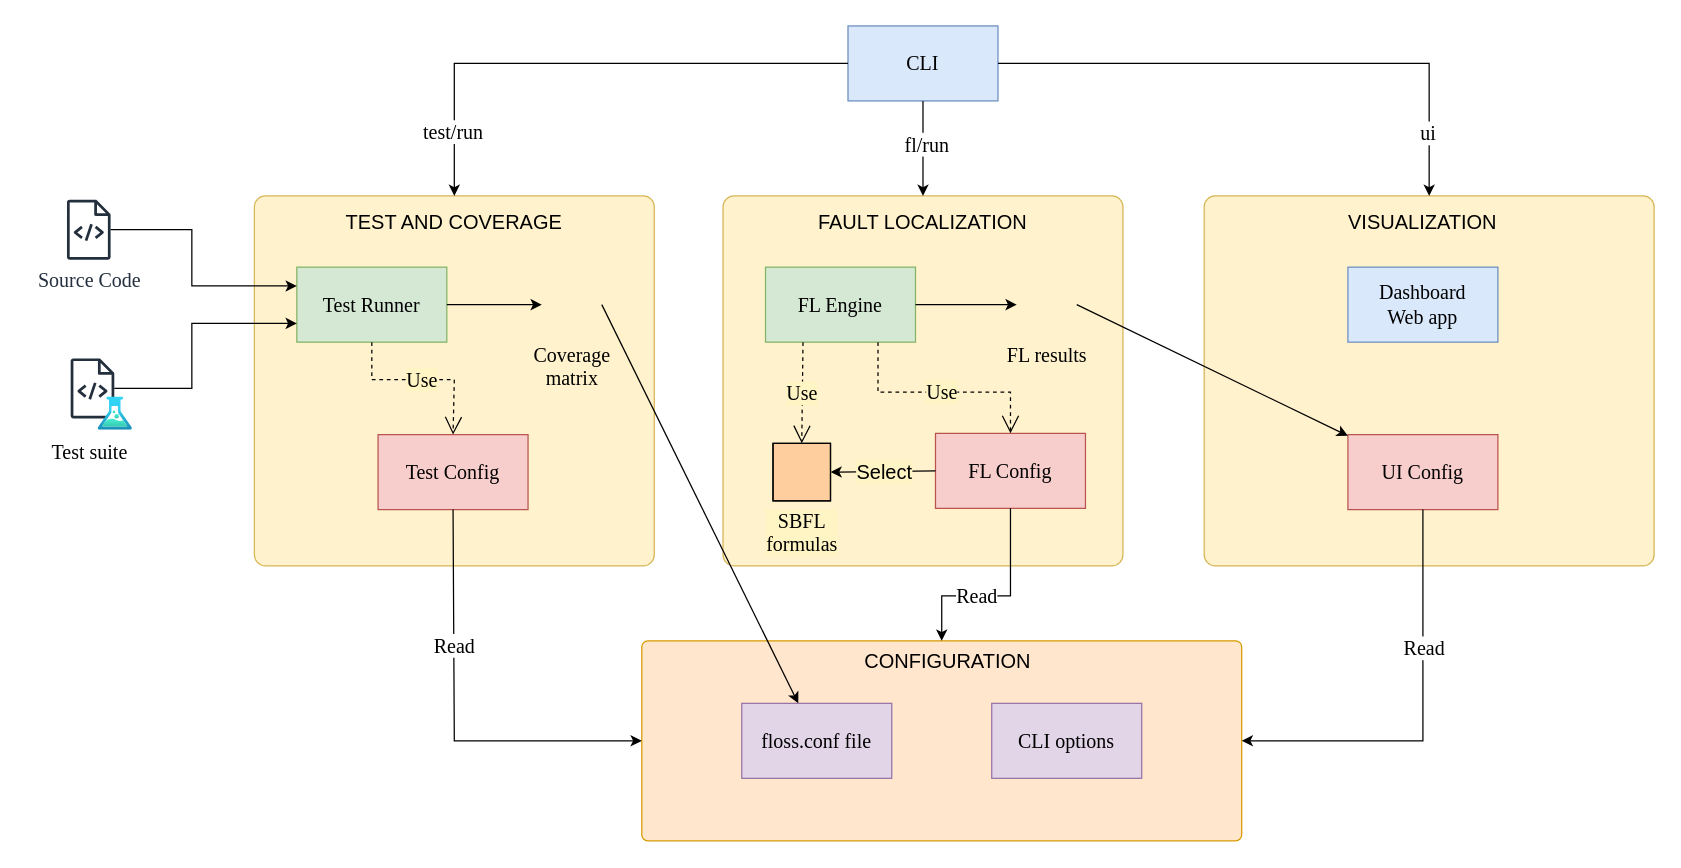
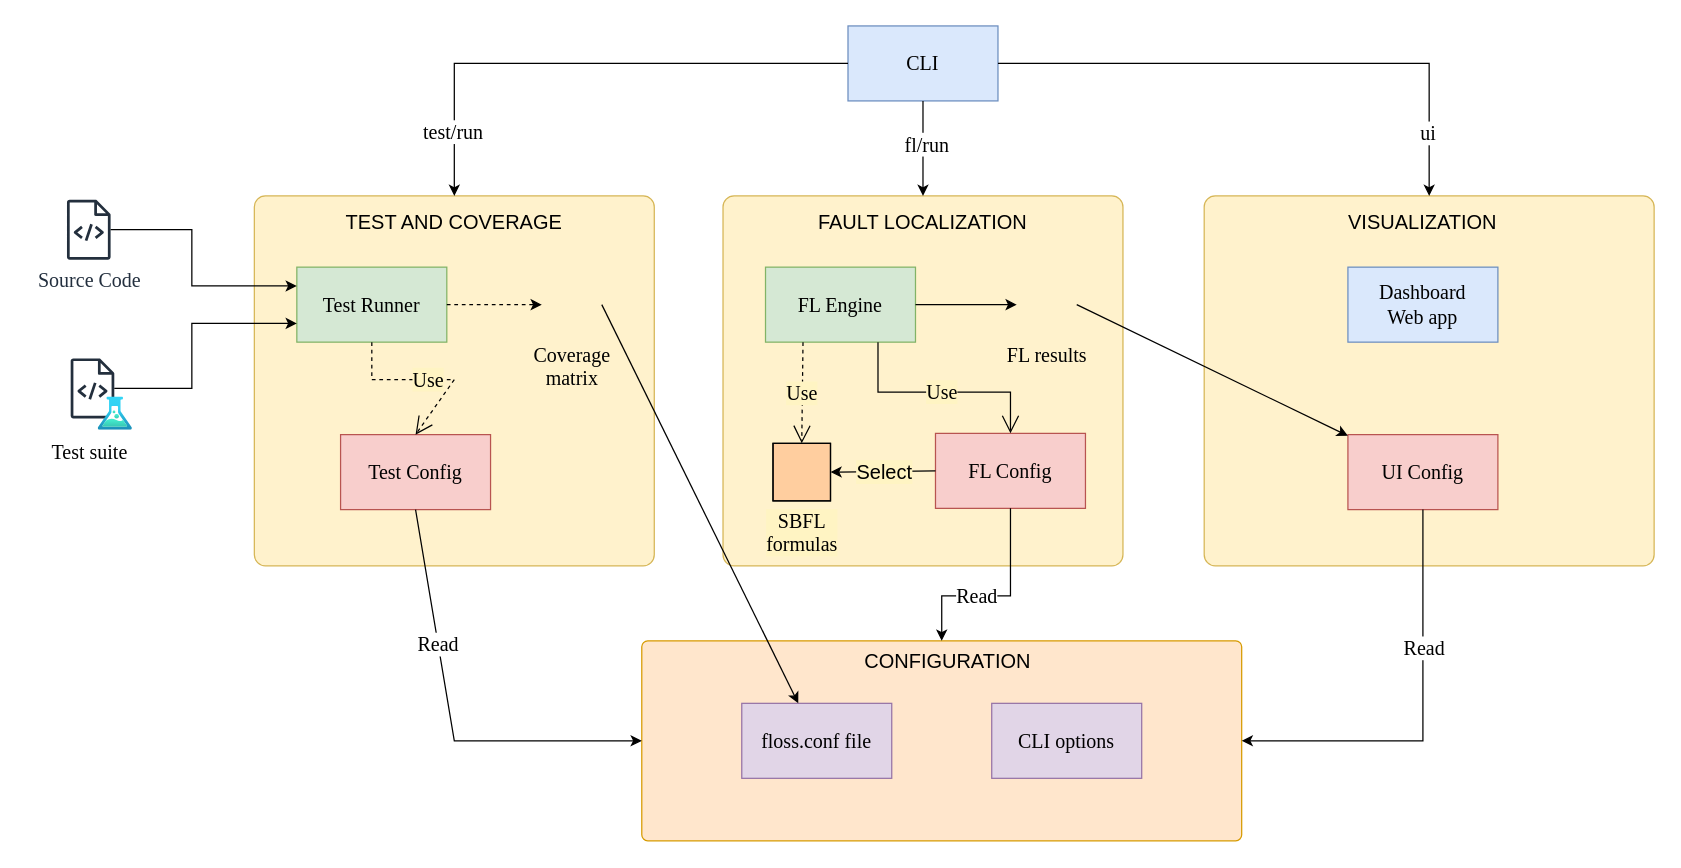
edge "Test Runner" -> "Coverage matrix": style solid -> dashed
edge "FL Engine" -> "FL Config": style dashed -> solid
node "Test Config": moved (453, 472) -> (416, 472)
